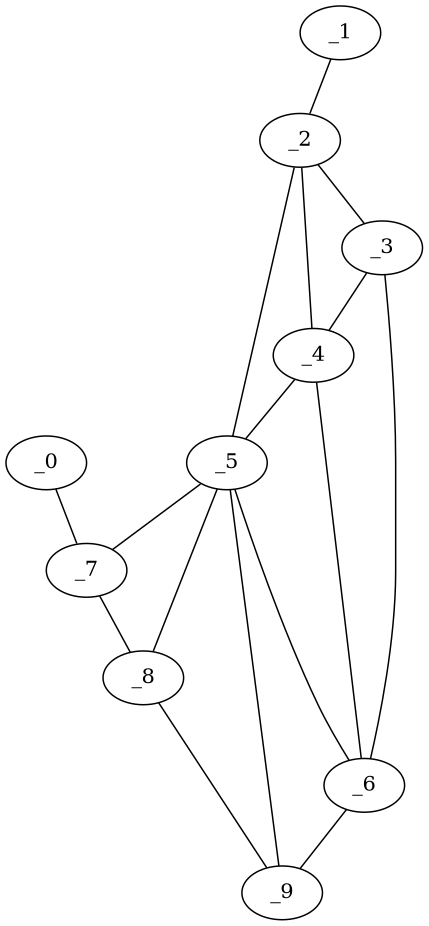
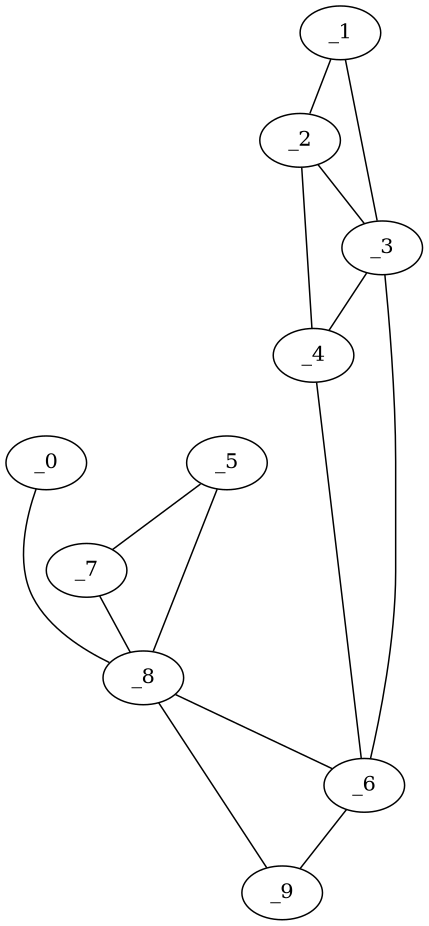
edge "_1" -- "_3": added
edge "_2" -- "_5": removed
edge "_4" -- "_5": removed
edge "_0" -- "_7": now "_0" -- "_8"
edge "_5" -- "_6": now "_8" -- "_6"
edge "_5" -- "_9": removed
